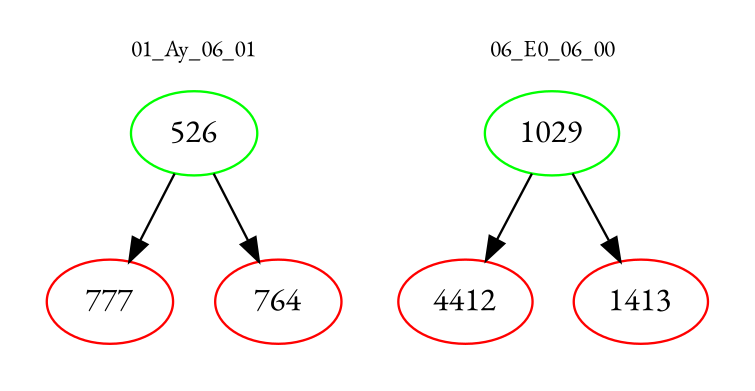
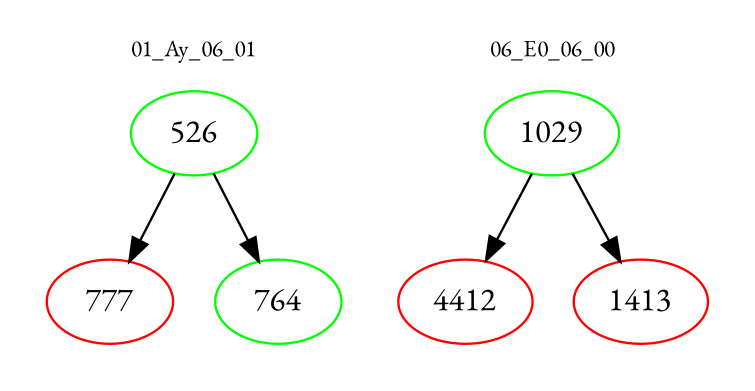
node "764": color red -> green
